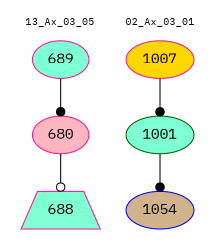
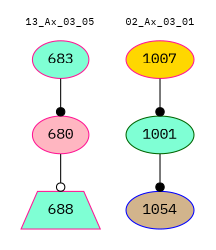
node "689": label "689" -> "683"
